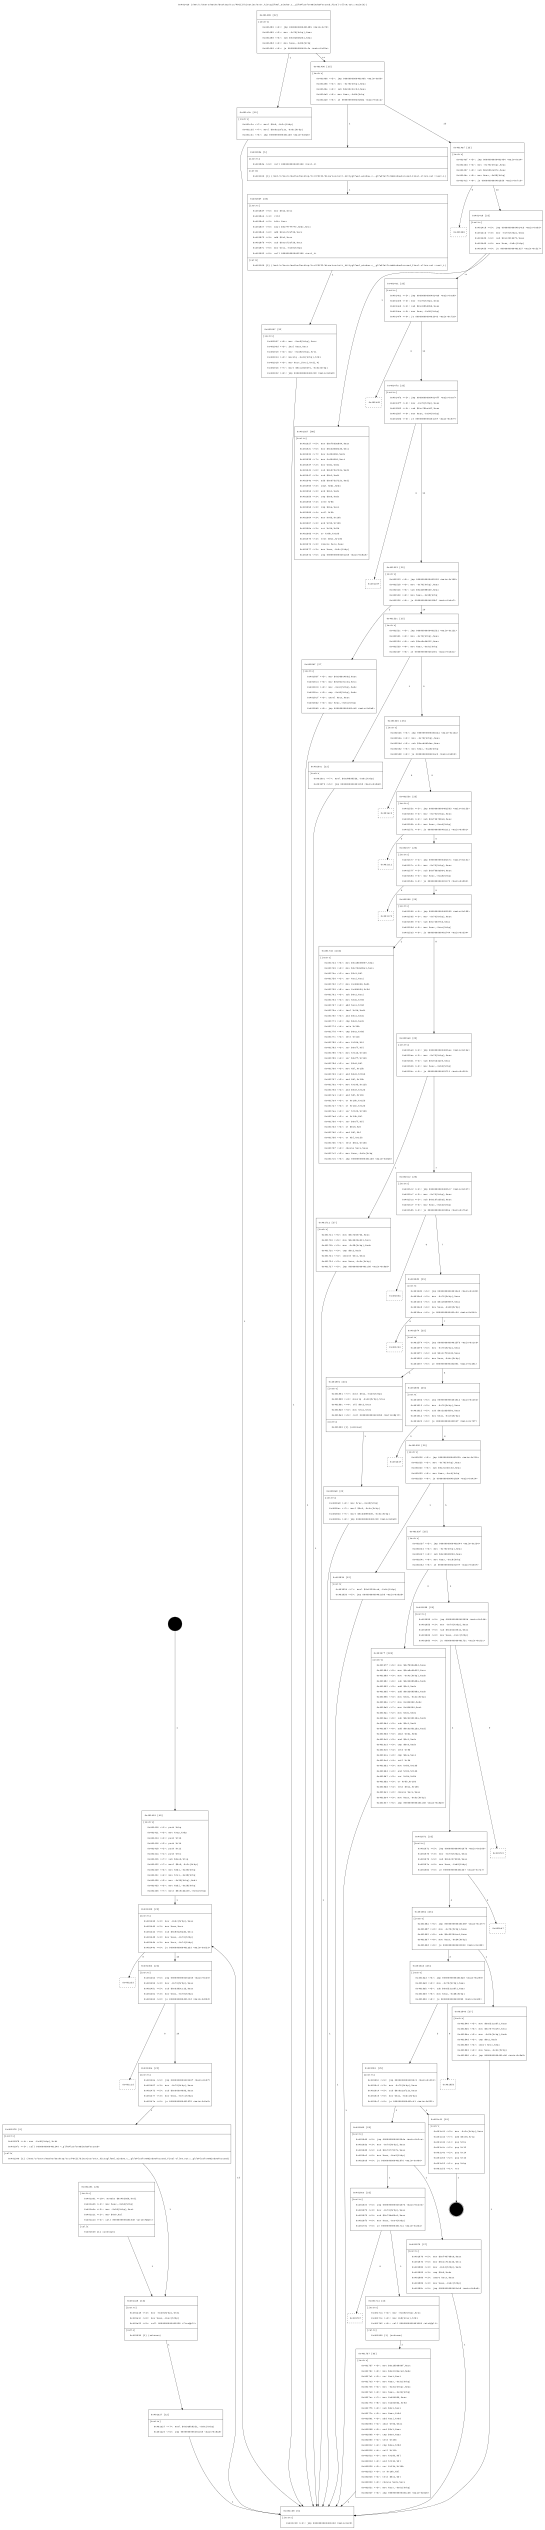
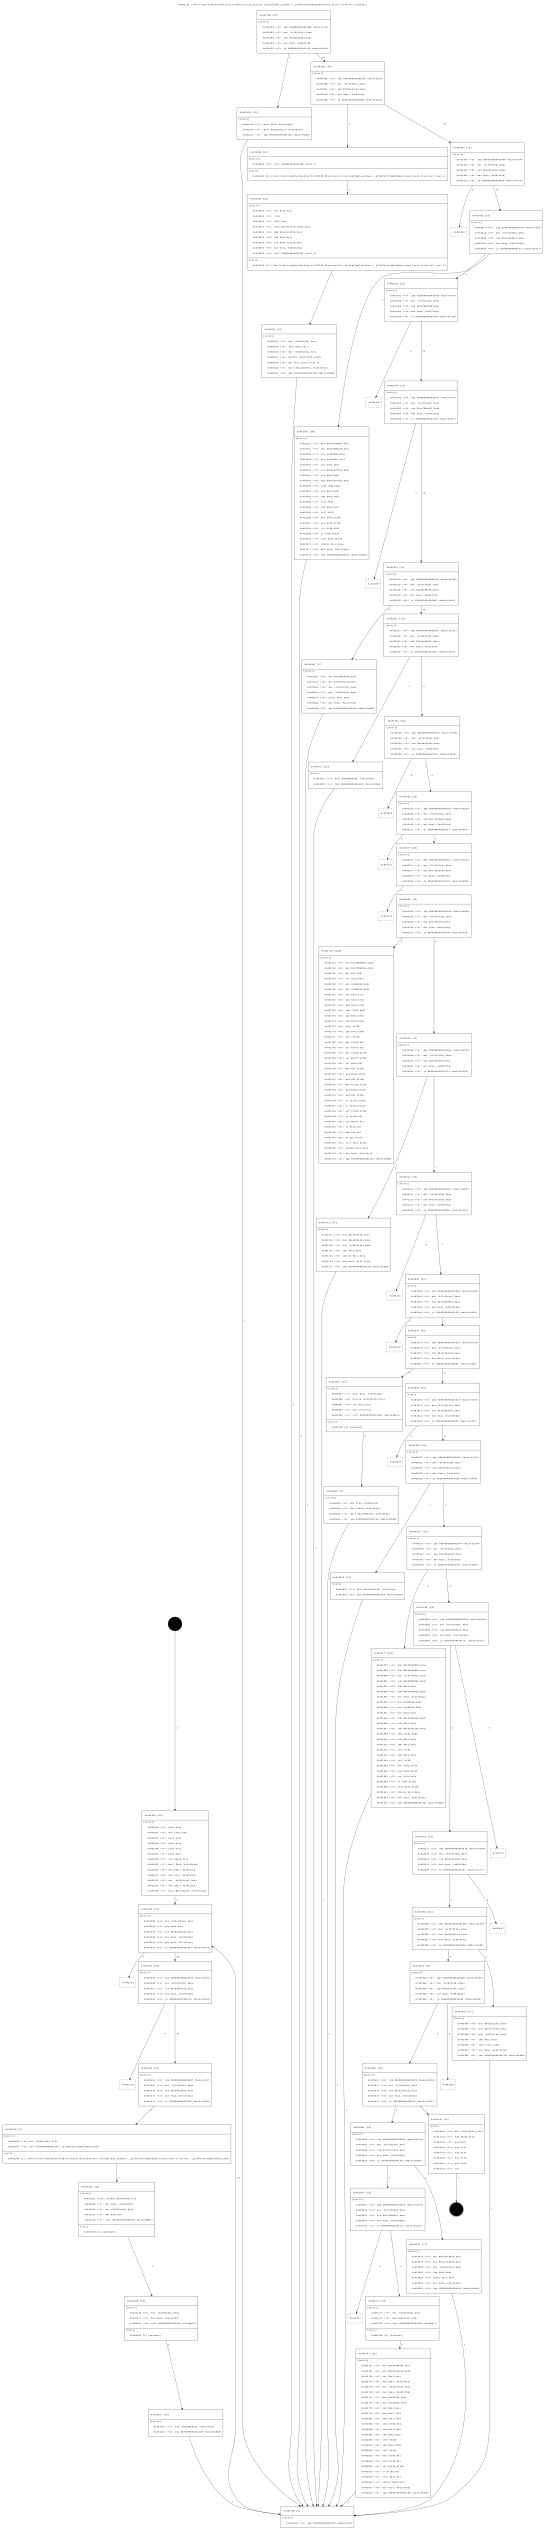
edge "0x401577 [25]" -> "0x401590 [25]": removed, label "9"
edge "0x401927 [88]" -> "0x401cb8 [5]": added, label "1"
edge "0x4019f8 [9]" -> "0x401a18 [15]": now "0x4019f8 [9]" -> "0x401a01 [23]"
